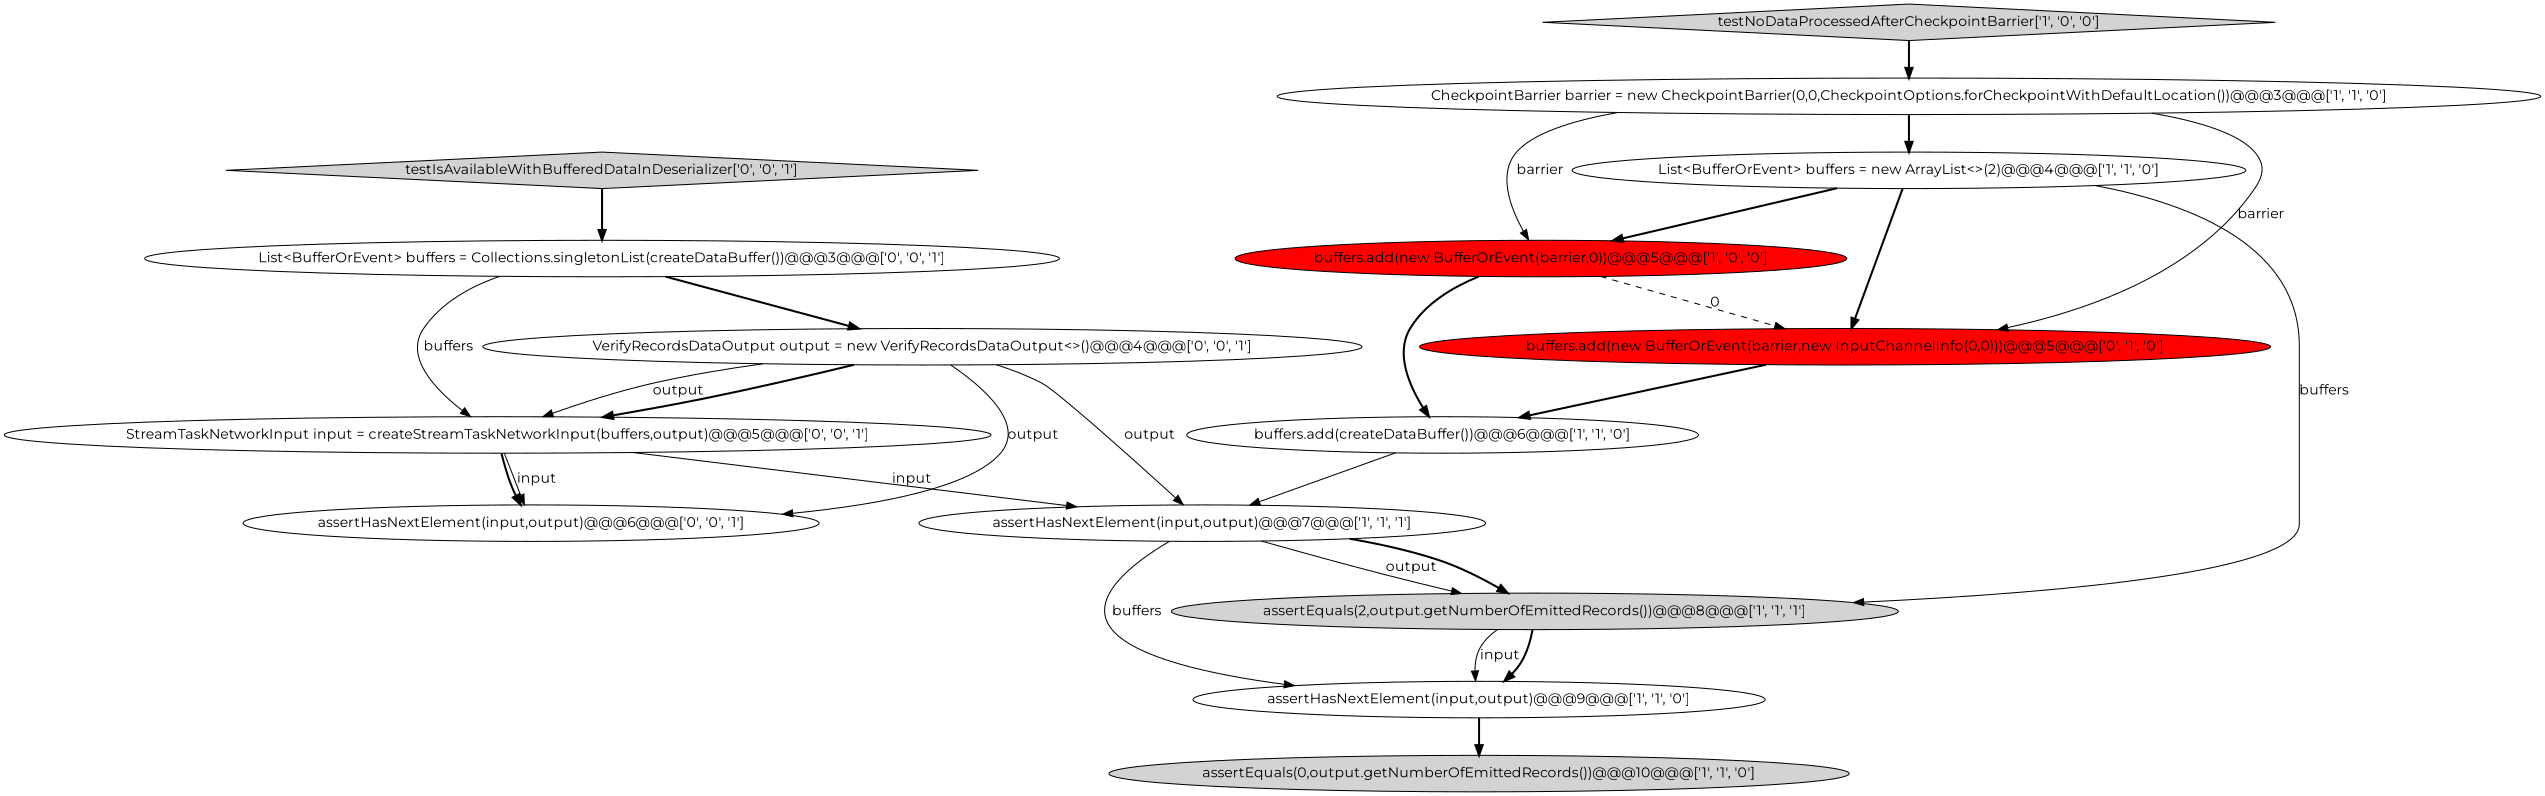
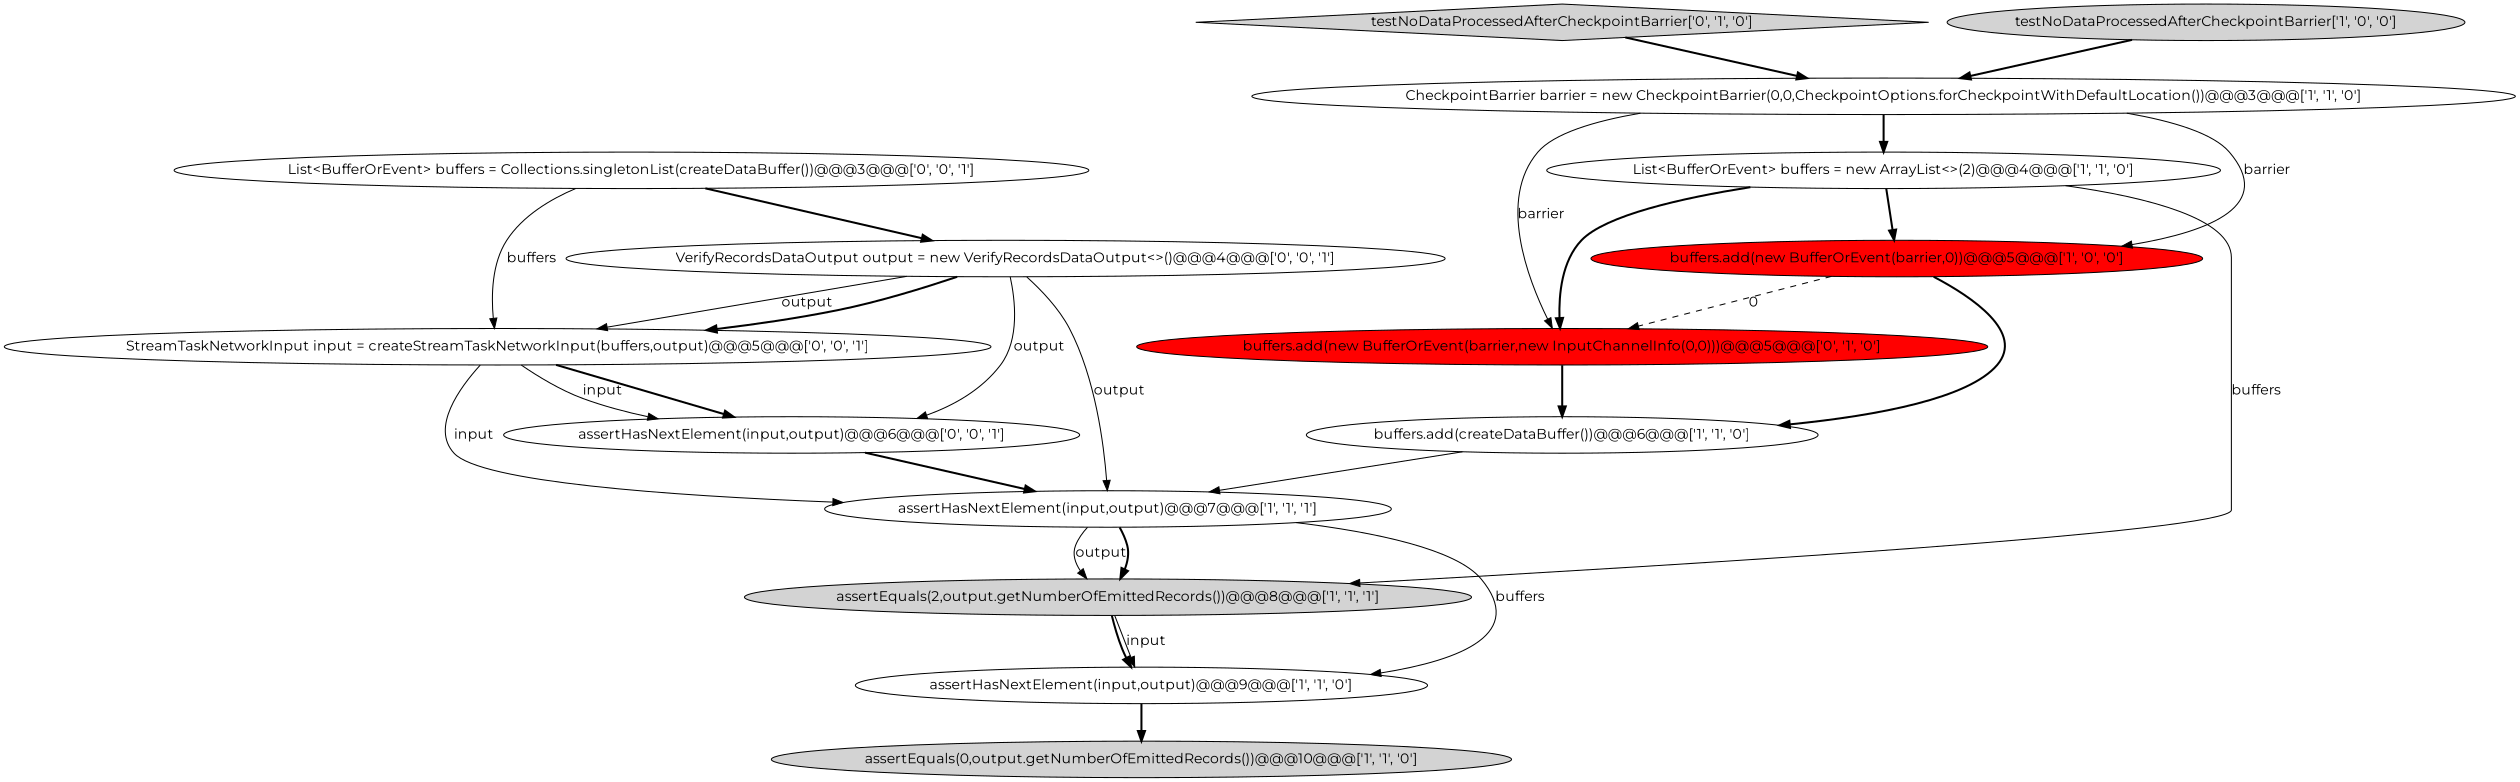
node "testNoDataProcessedAfterCheckpointBarrier['0', '1', '0']": added
node "testNoDataProcessedAfterCheckpointBarrier['1', '0', '0']": shape diamond -> ellipse
node "testIsAvailableWithBufferedDataInDeserializer['0', '0', '1']": removed
edge "assertHasNextElement(input,output)@@@6@@@['0', '0', '1']" -> "assertHasNextElement(input,output)@@@7@@@['1', '1', '1']": added
